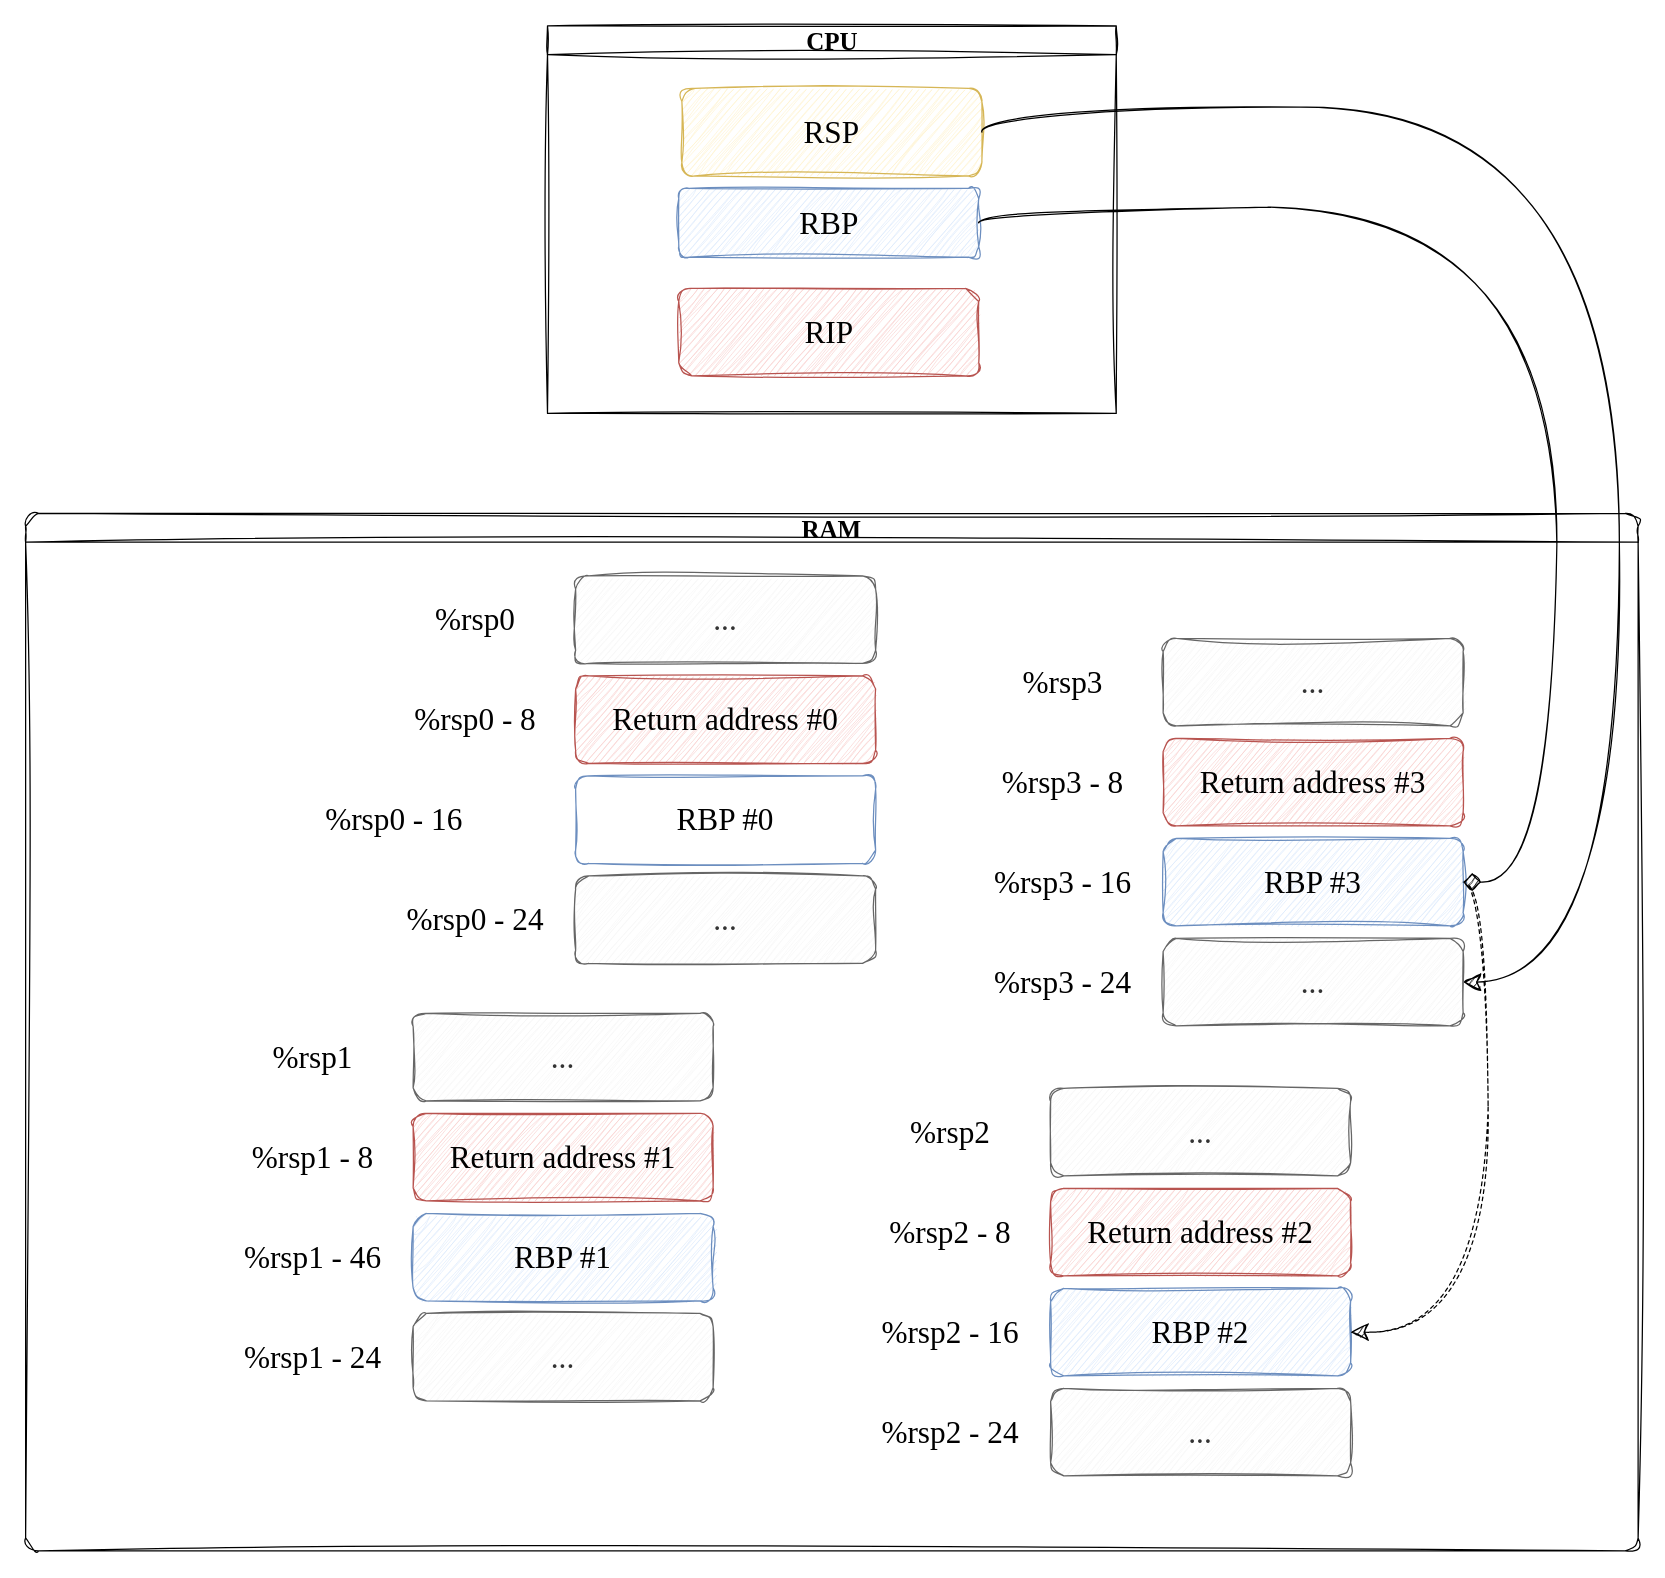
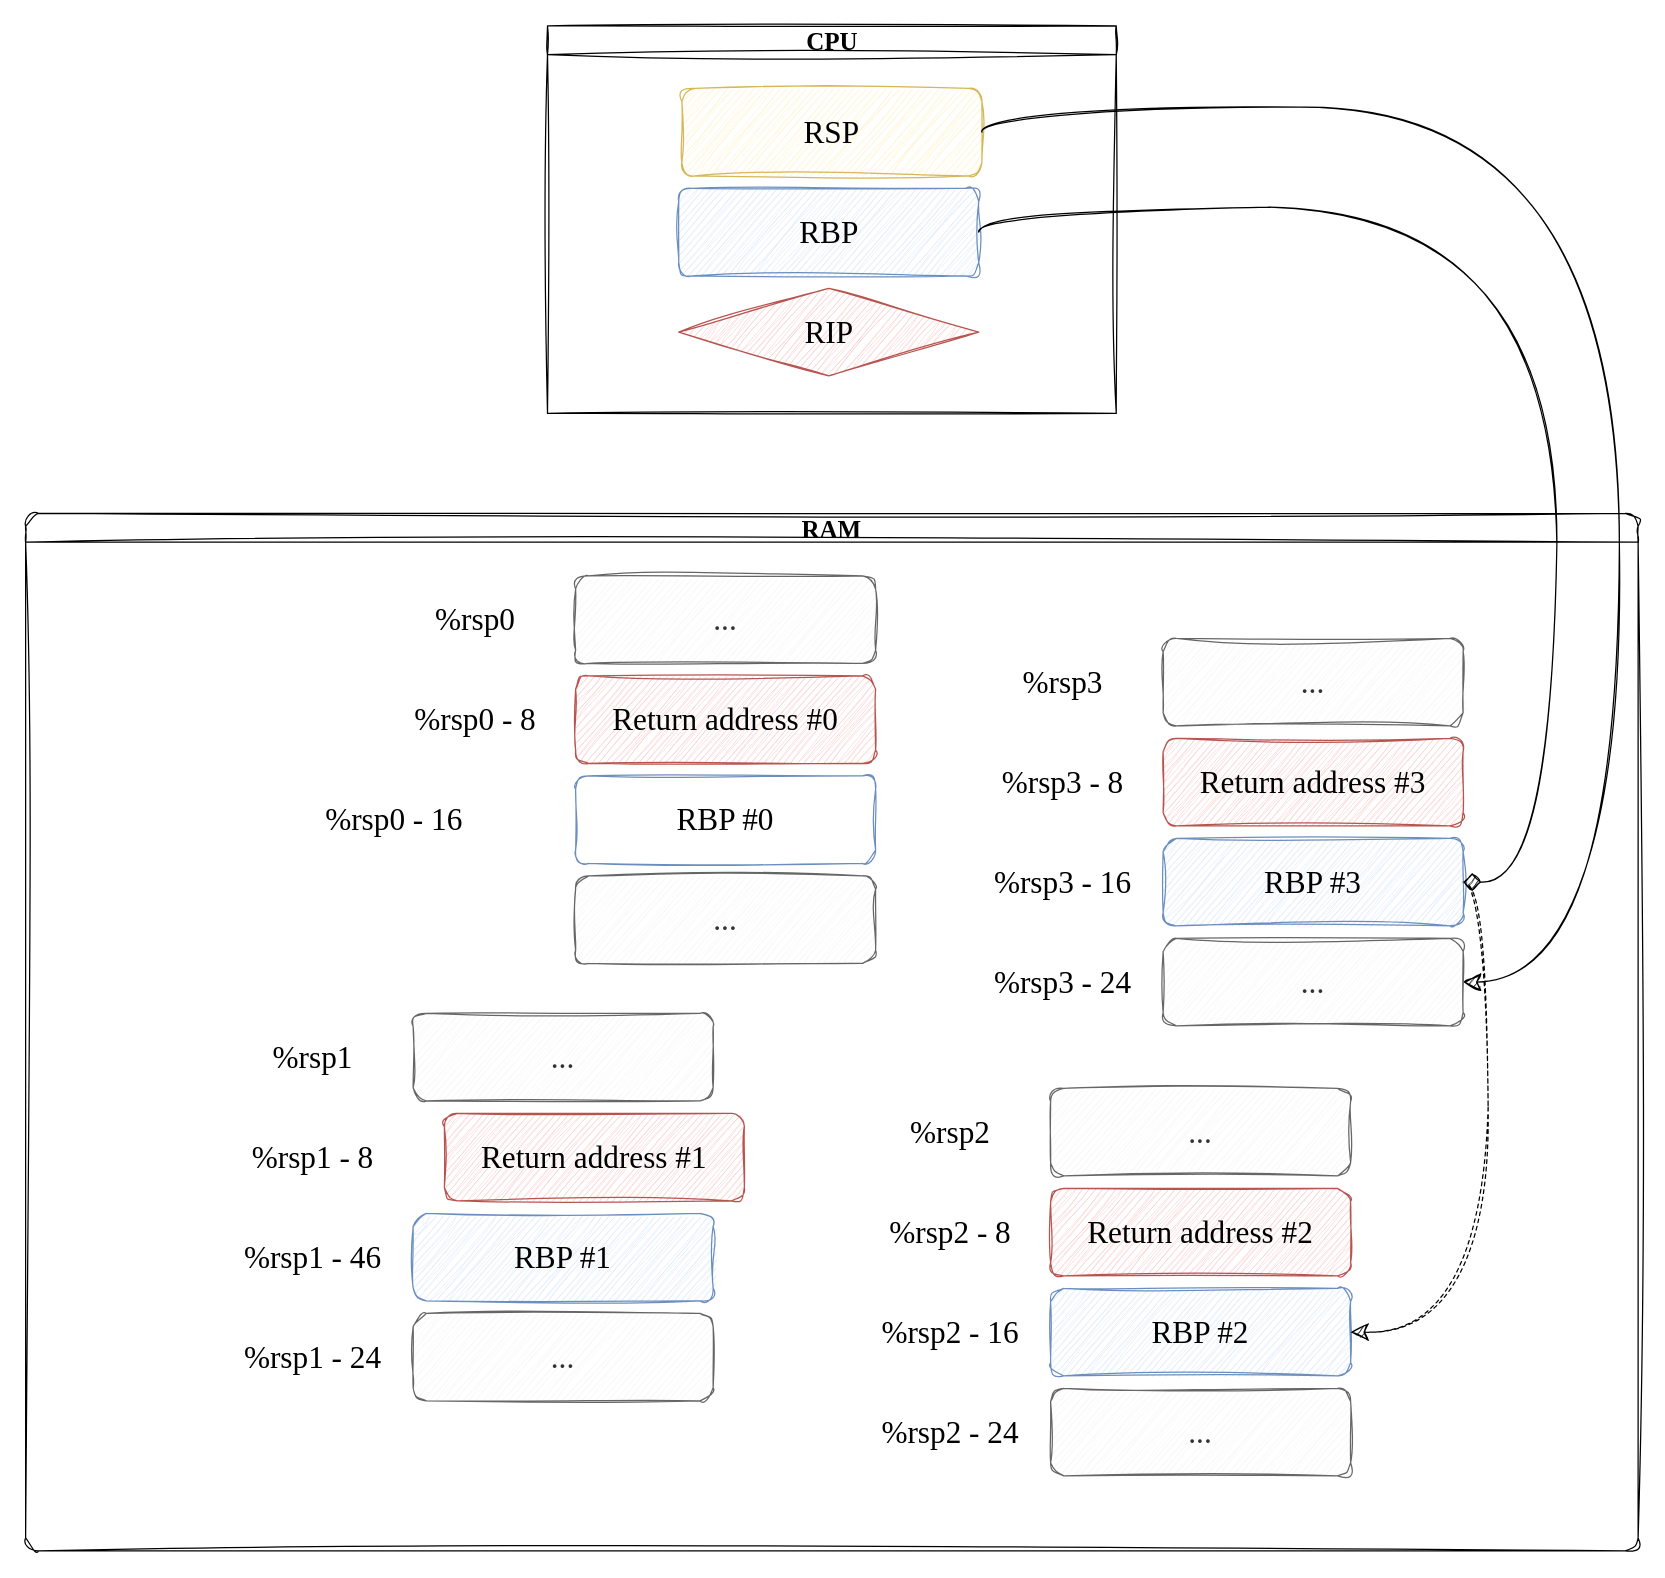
node "RBP": size 300x69 -> 300x88
node "RIP": shape rounded rectangle -> diamond
node "%rsp0 - 24": removed
node "Return address #1": moved (563, 1157) -> (594, 1157)
